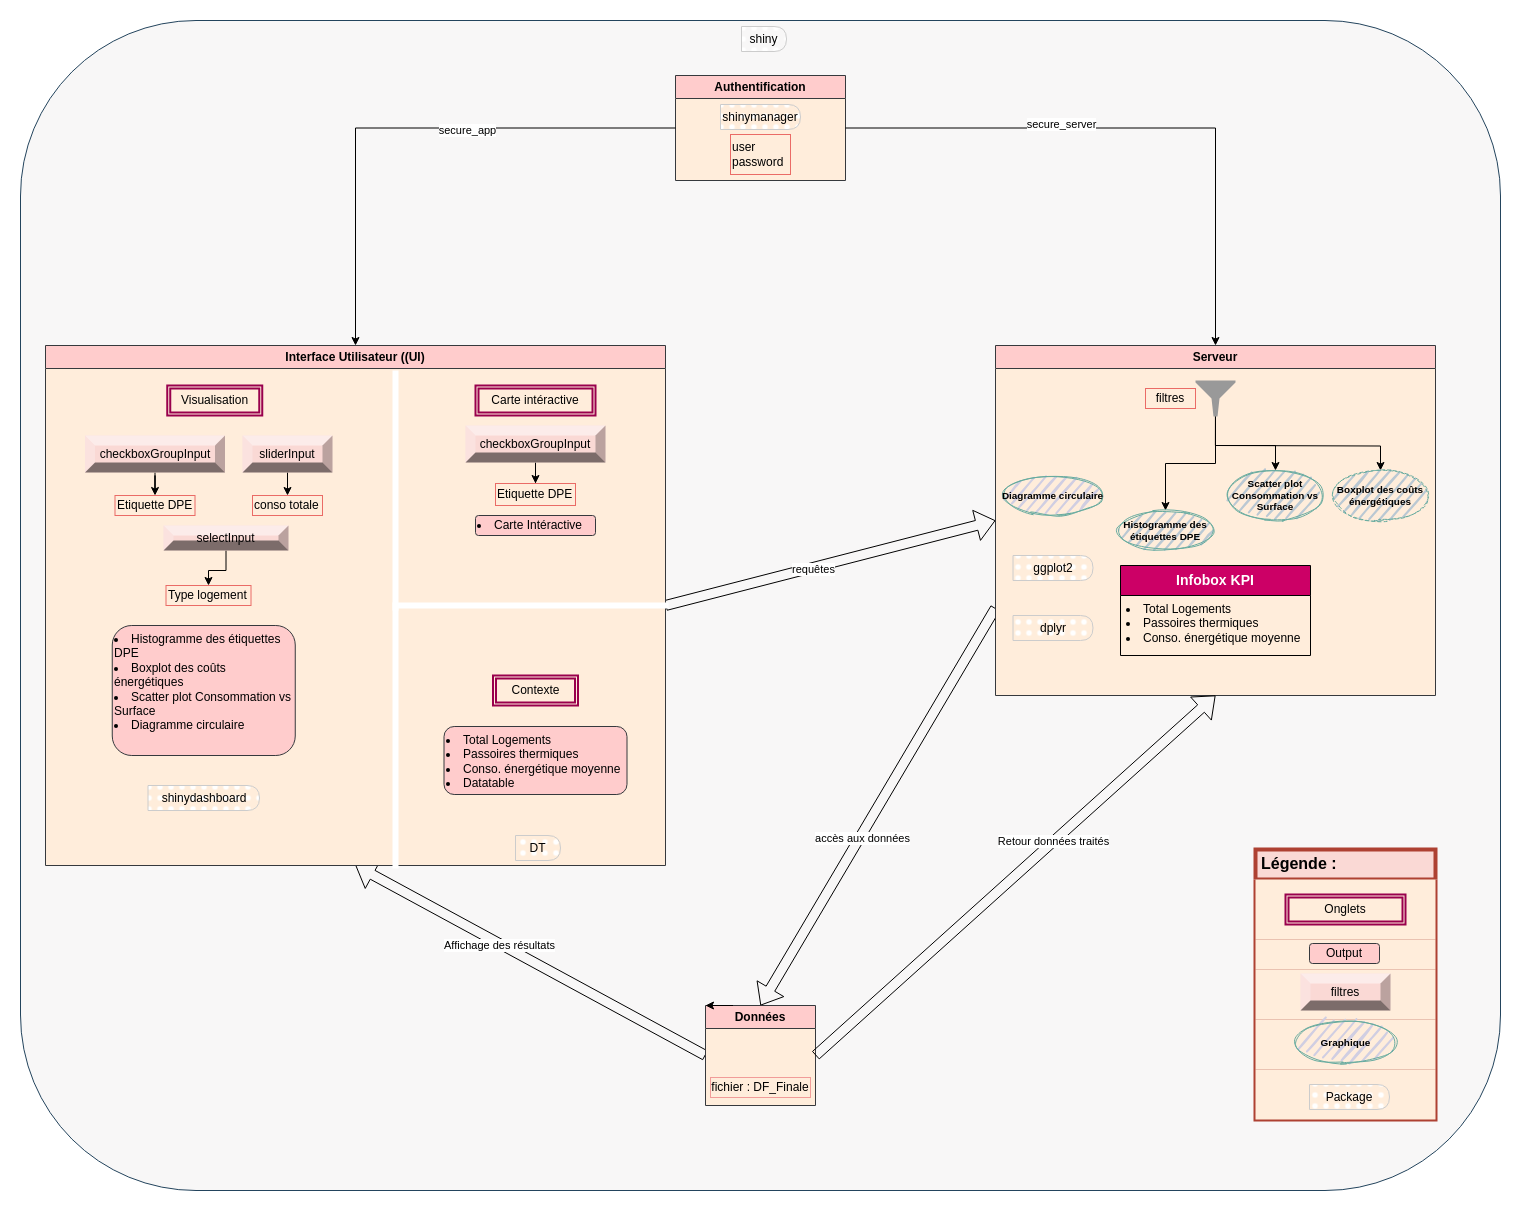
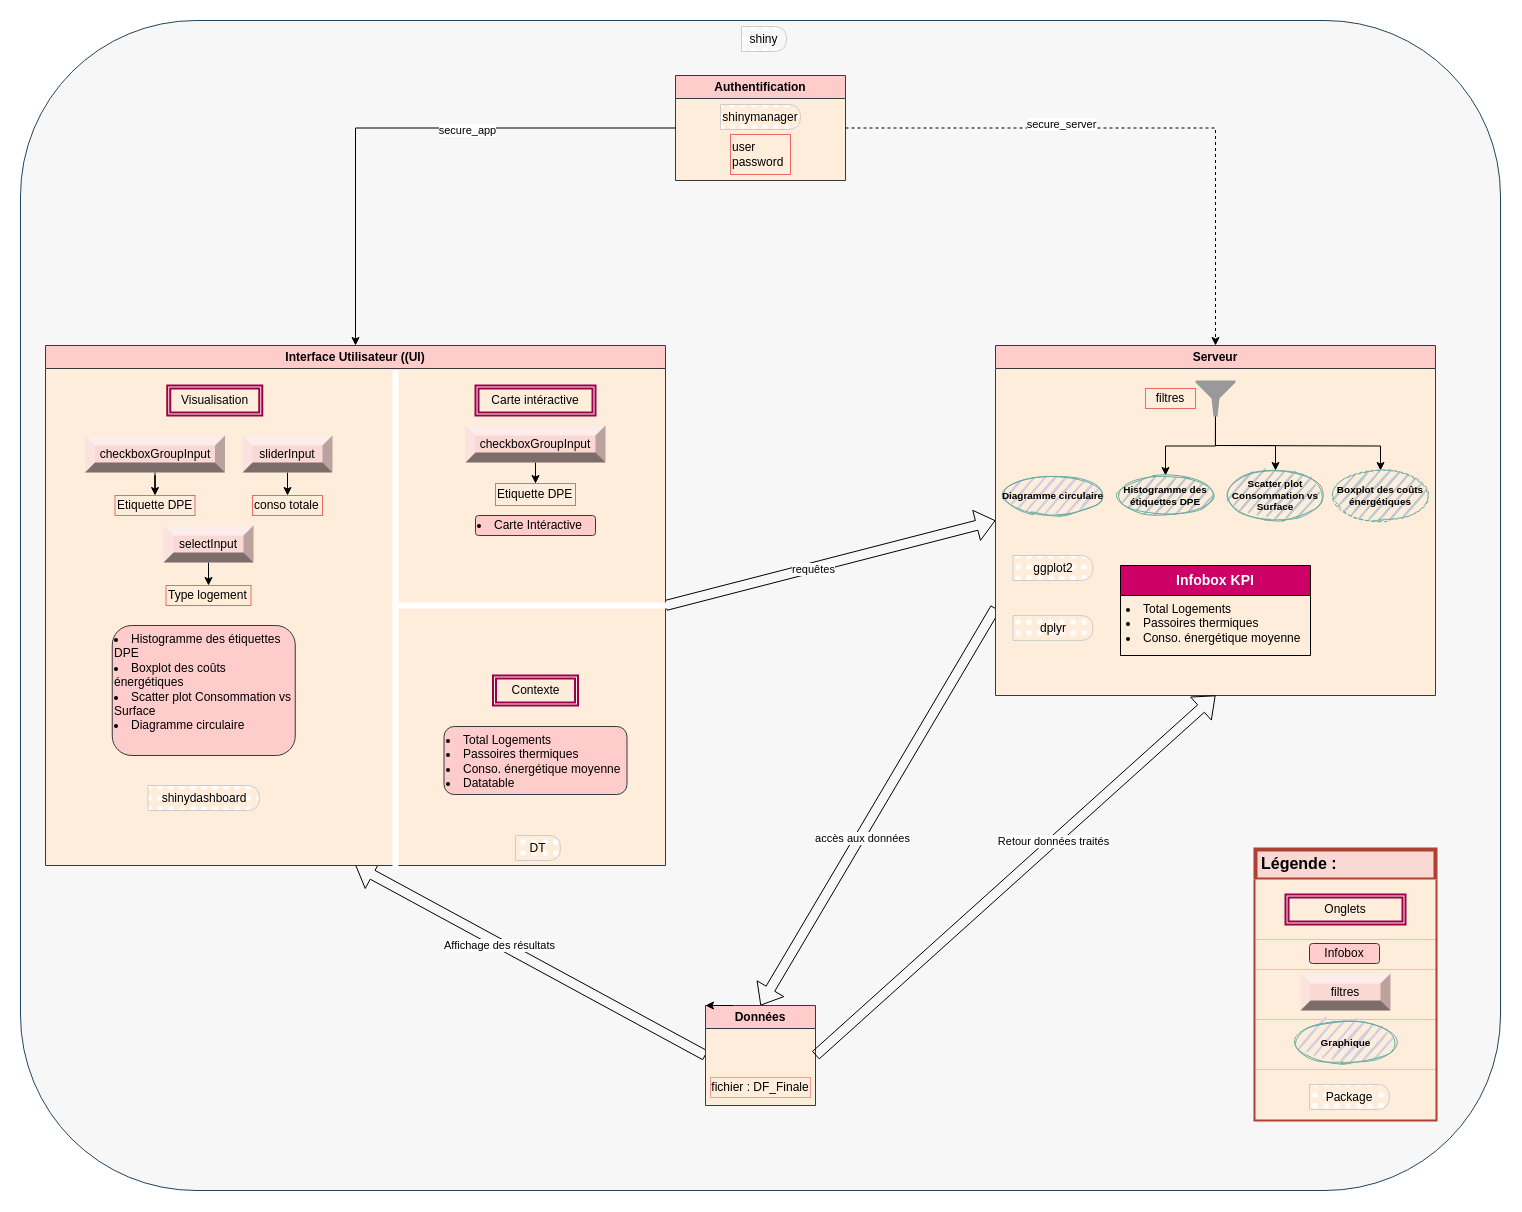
edge "Authentification" -> "Serveur": style solid -> dashed
node "Histogramme des étiquettes DPE": moved (1166, 531) -> (1166, 496)
node "selectInput": size 125x25 -> 90x37
node "Output": label "Output" -> "Infobox"
